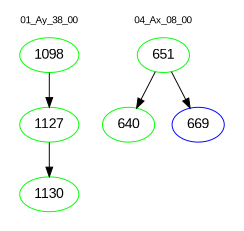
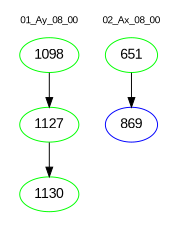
cluster "01_Ay_38_00": label "01_Ay_38_00" -> "01_Ay_08_00"
cluster "04_Ax_08_00": label "04_Ax_08_00" -> "02_Ax_08_00"
node "640": removed
node "669": label "669" -> "869"
